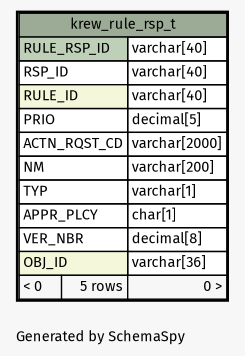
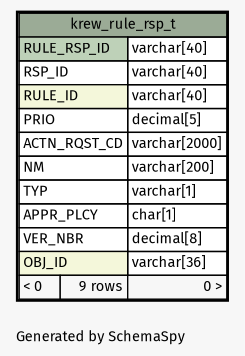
node "krew_rule_rsp_t": text "5 rows" -> "9 rows"
